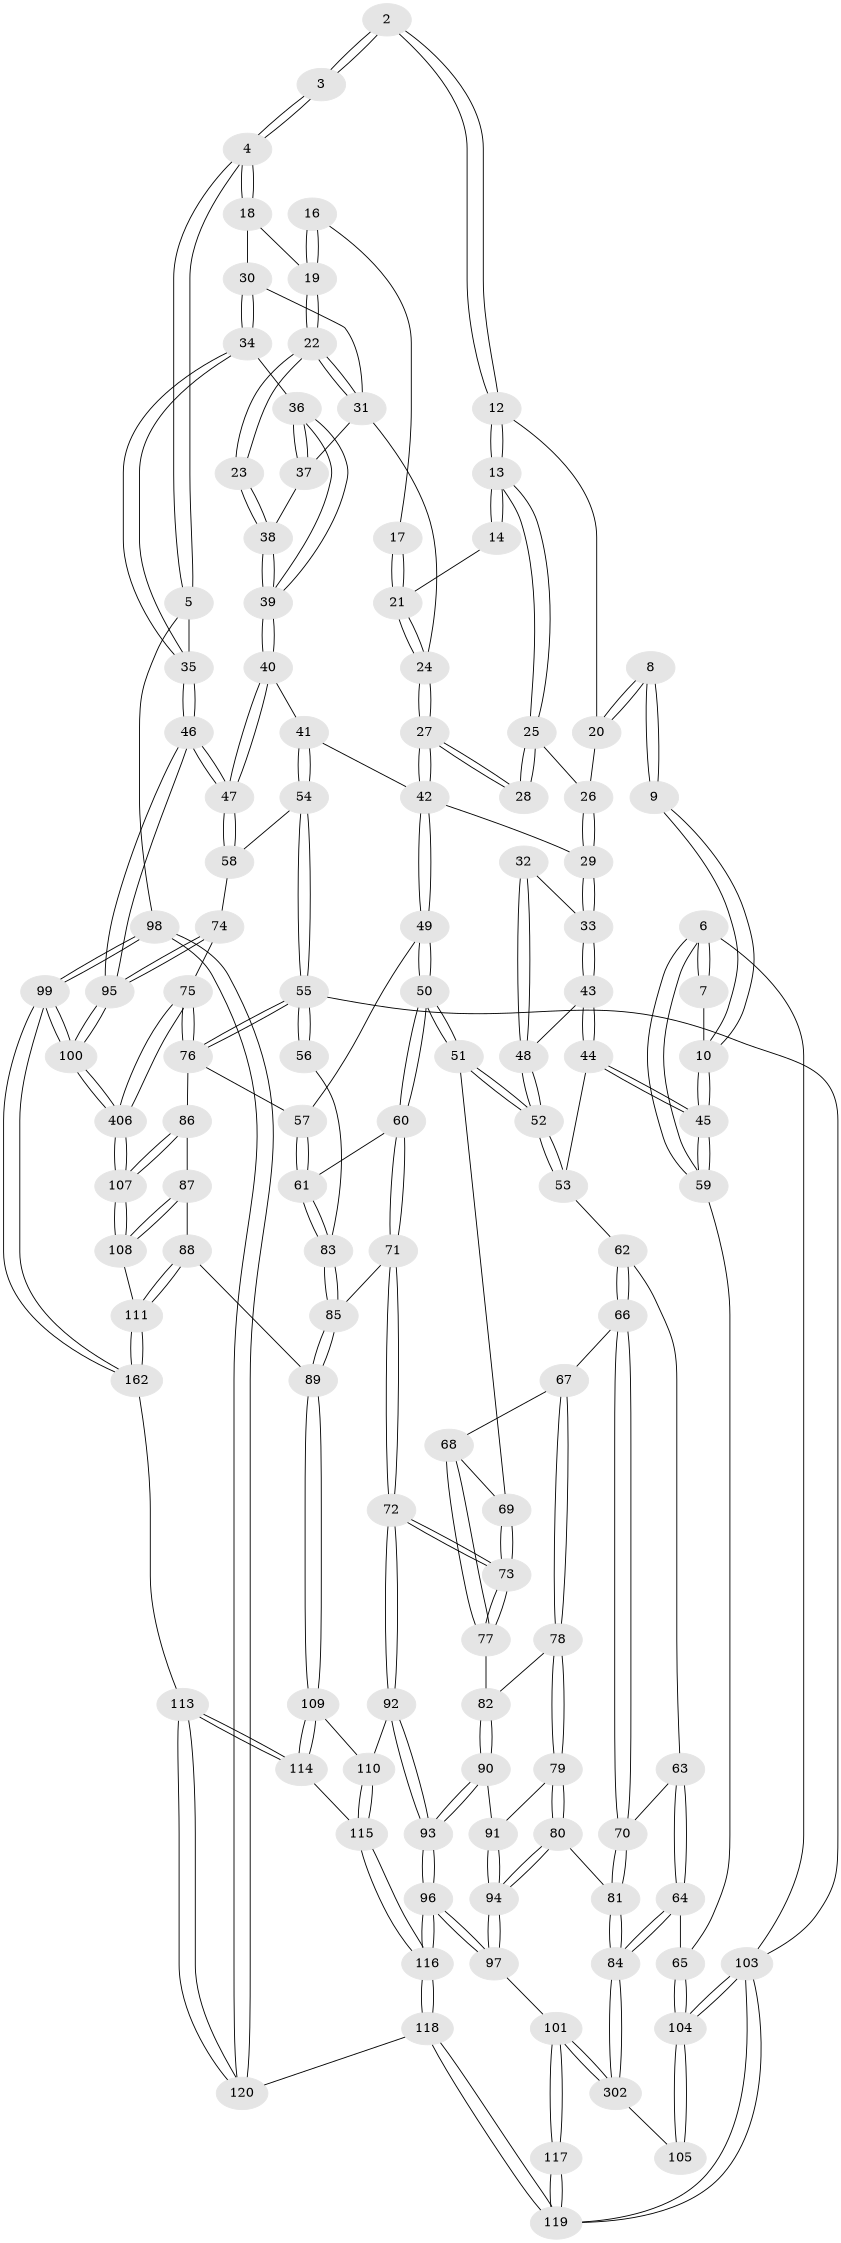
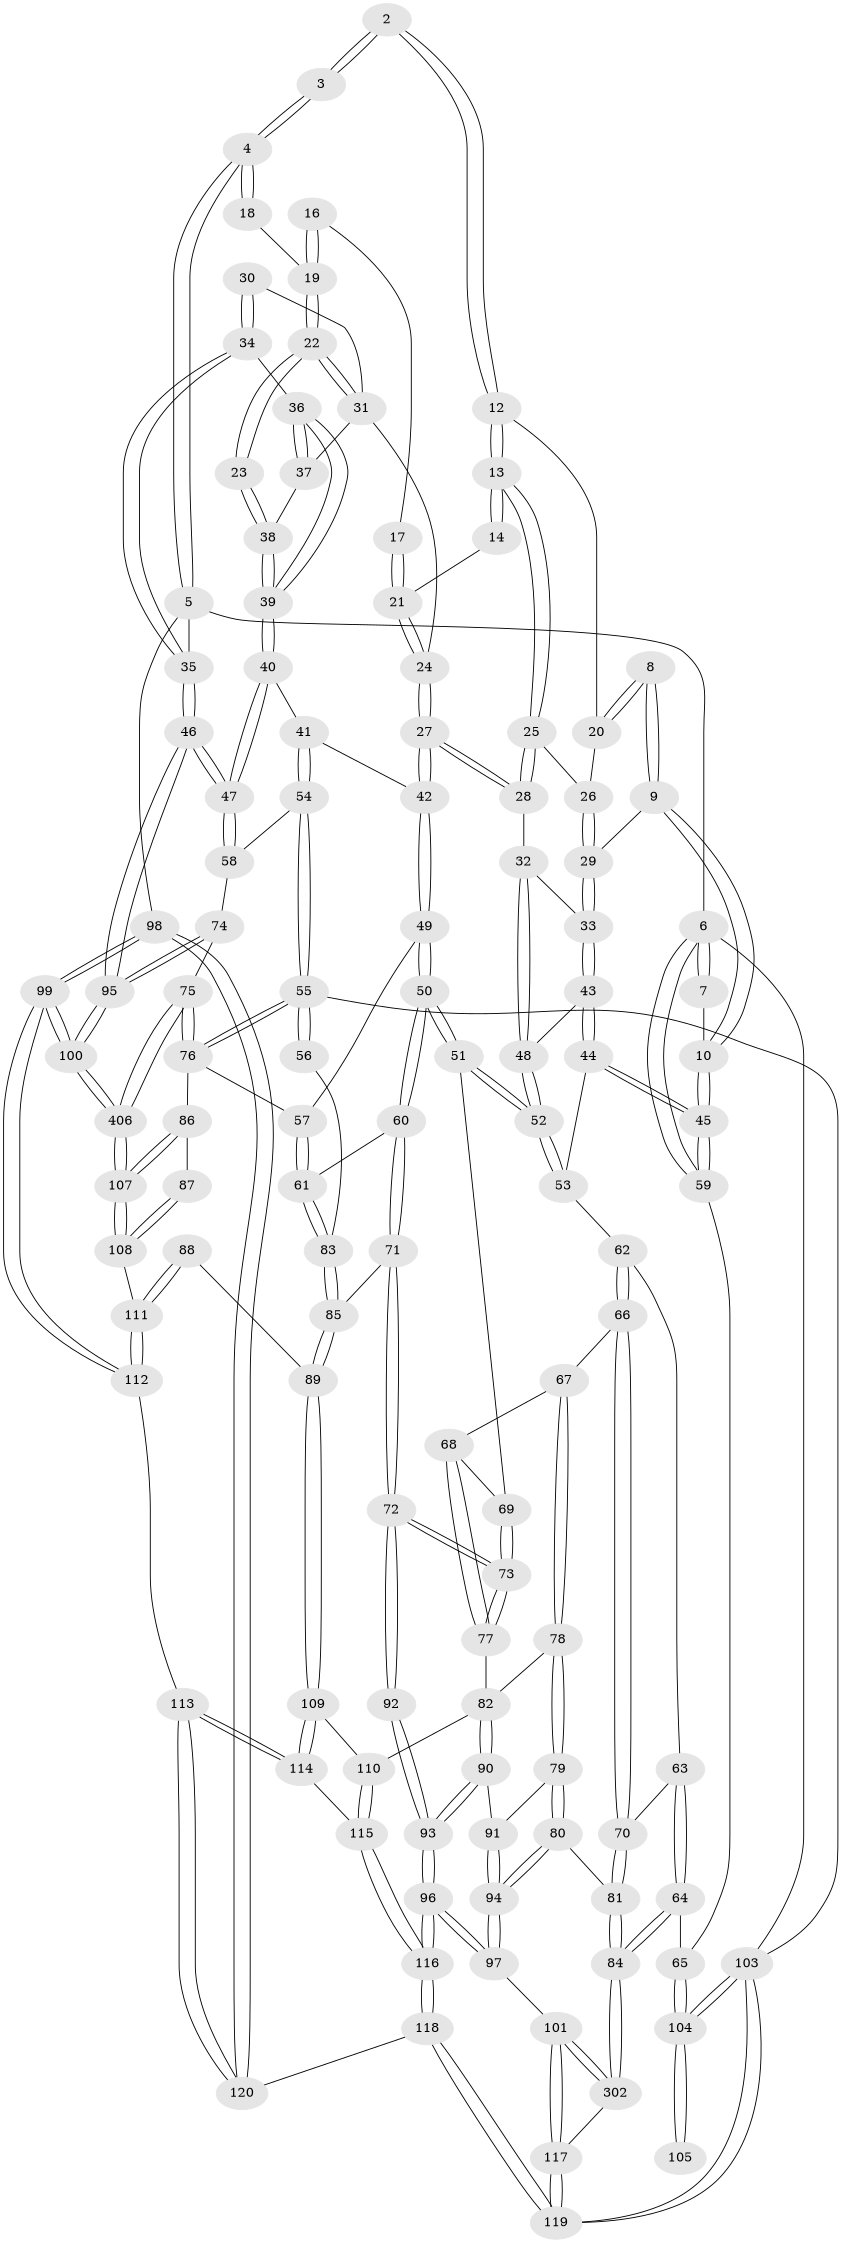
edge "18" -- "30": removed
edge "5" -- "6": added
edge "42" -- "29": now "9" -- "29"
edge "28" -- "32": added
edge "87" -- "88": removed
node "162": label "162" -> "112"
edge "92" -- "110": now "82" -- "110"
edge "302" -- "105": now "302" -- "117"
